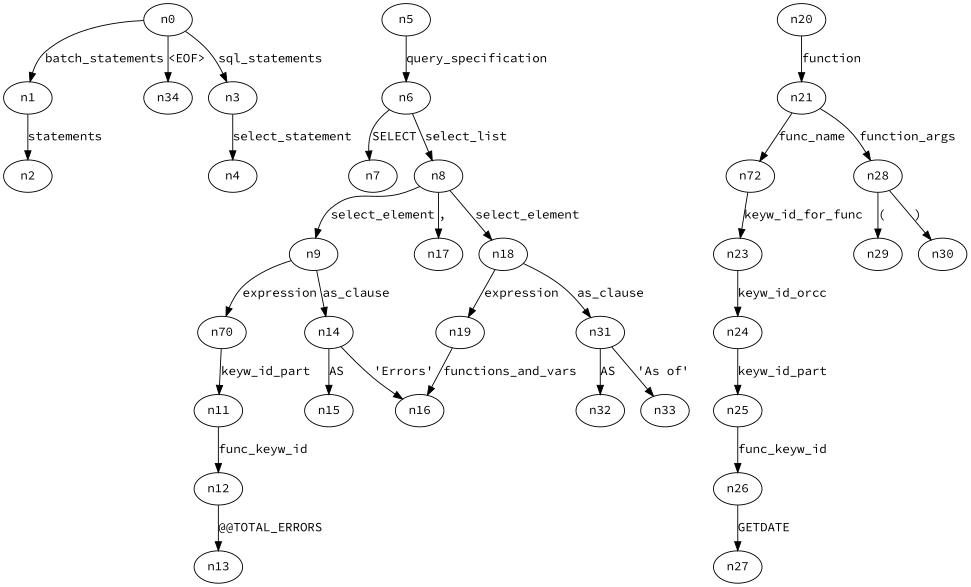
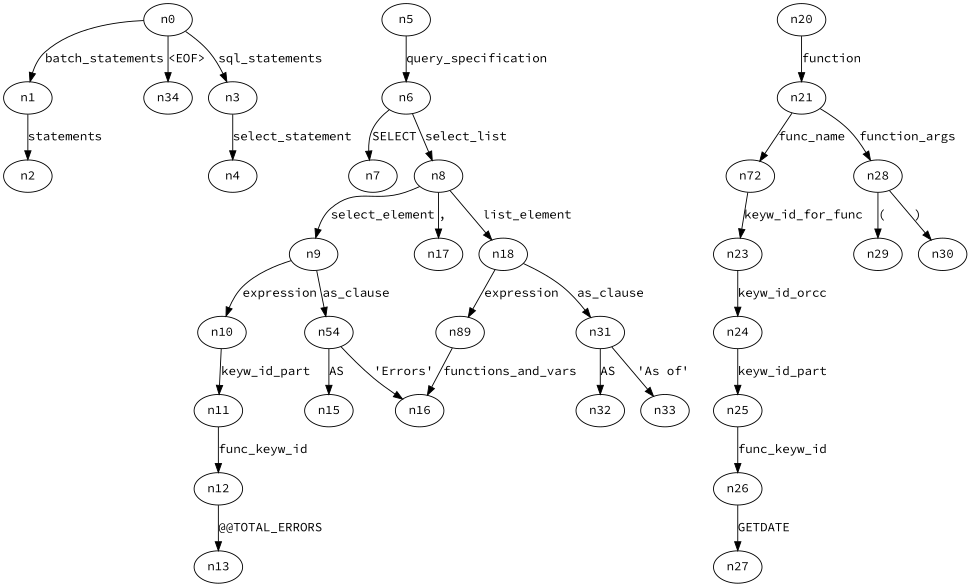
edge "n8" -> "n18": label "select_element" -> "list_element"
node "n70": label "n70" -> "n10"
node "n14": label "n14" -> "n54"
node "n19": label "n19" -> "n89"
